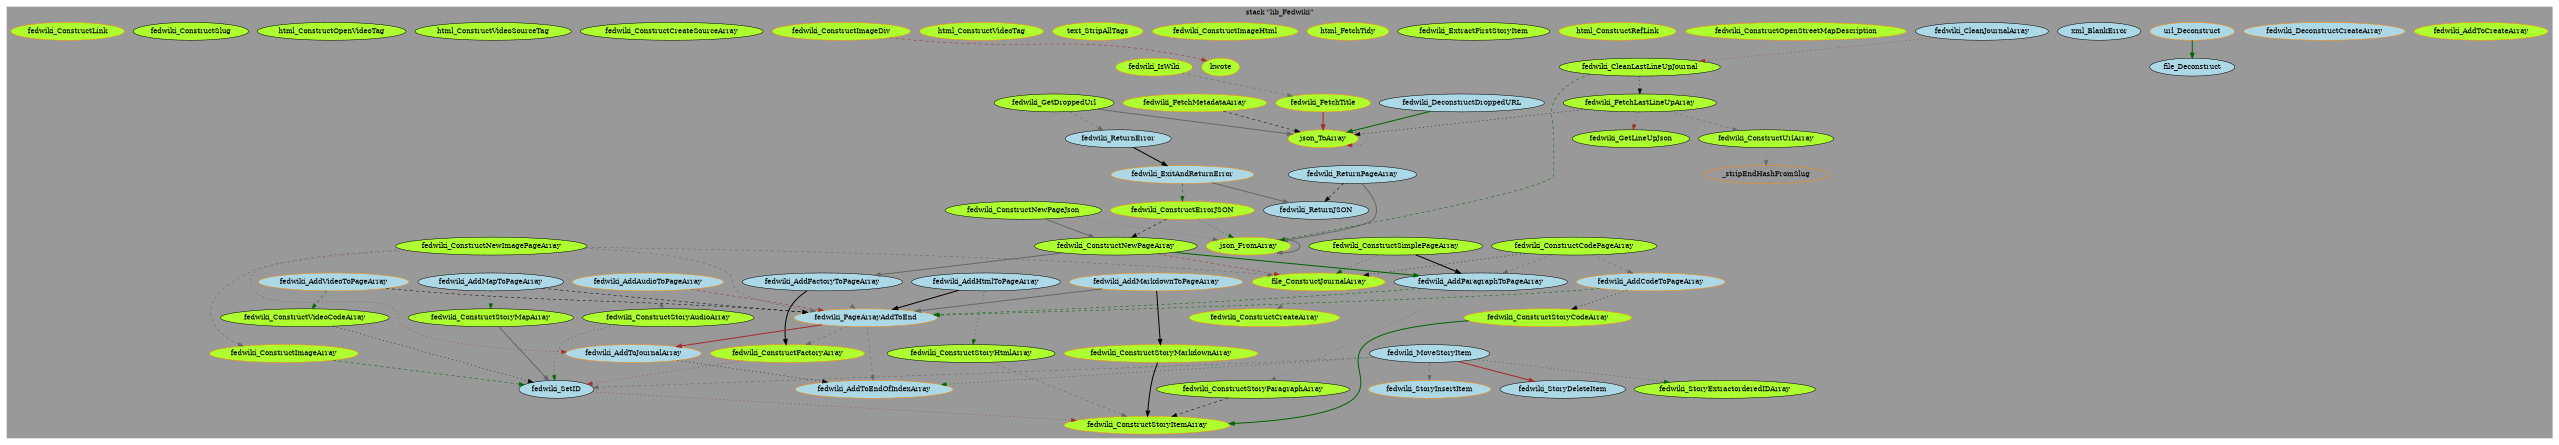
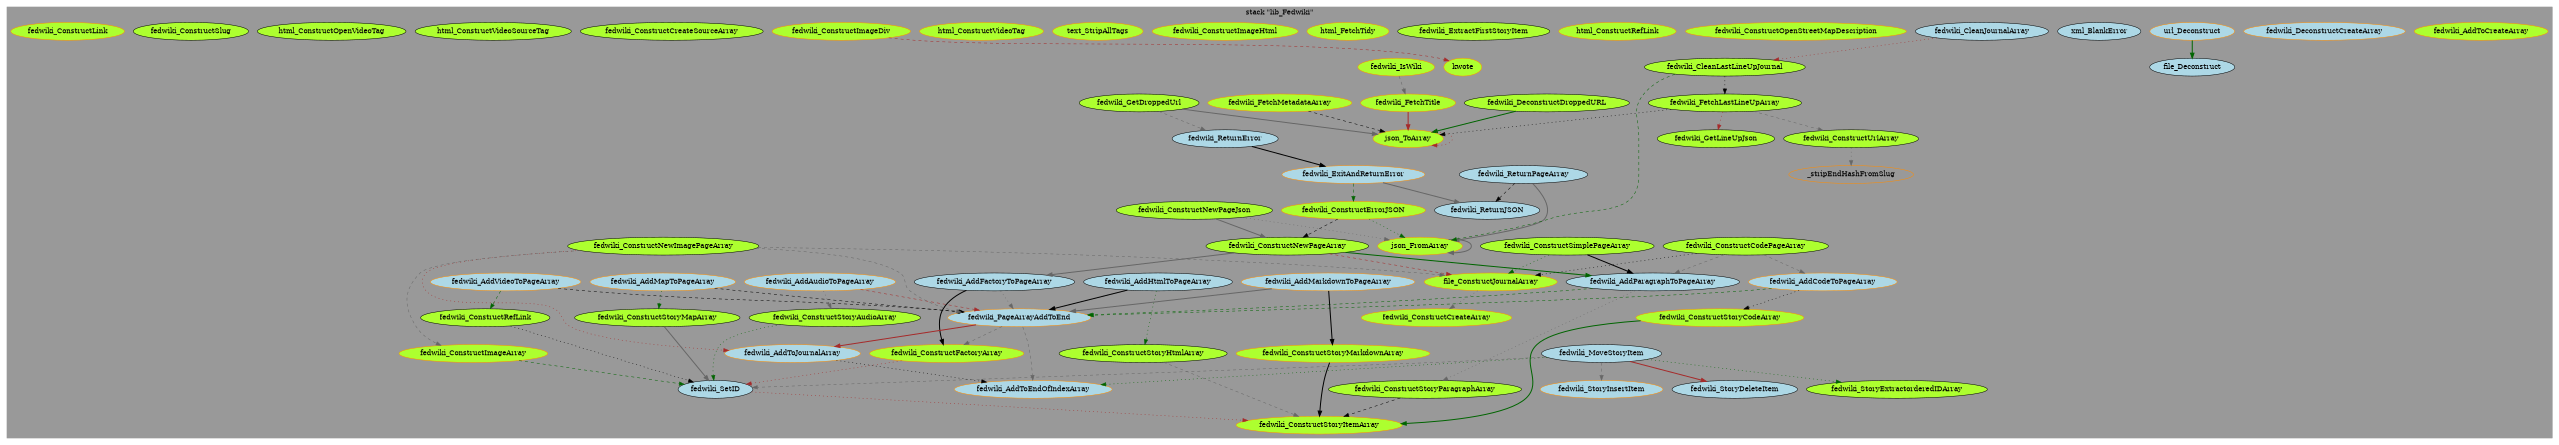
node "fedwiki_DeconstructDroppedURL": fillcolor LightBlue -> GreenYellow
node "fedwiki_AddMapToPageArray": color black -> darkorange
node "fedwiki_ConstructVideoCodeArray": label "fedwiki_ConstructVideoCodeArray" -> "fedwiki_ConstructRefLink"
